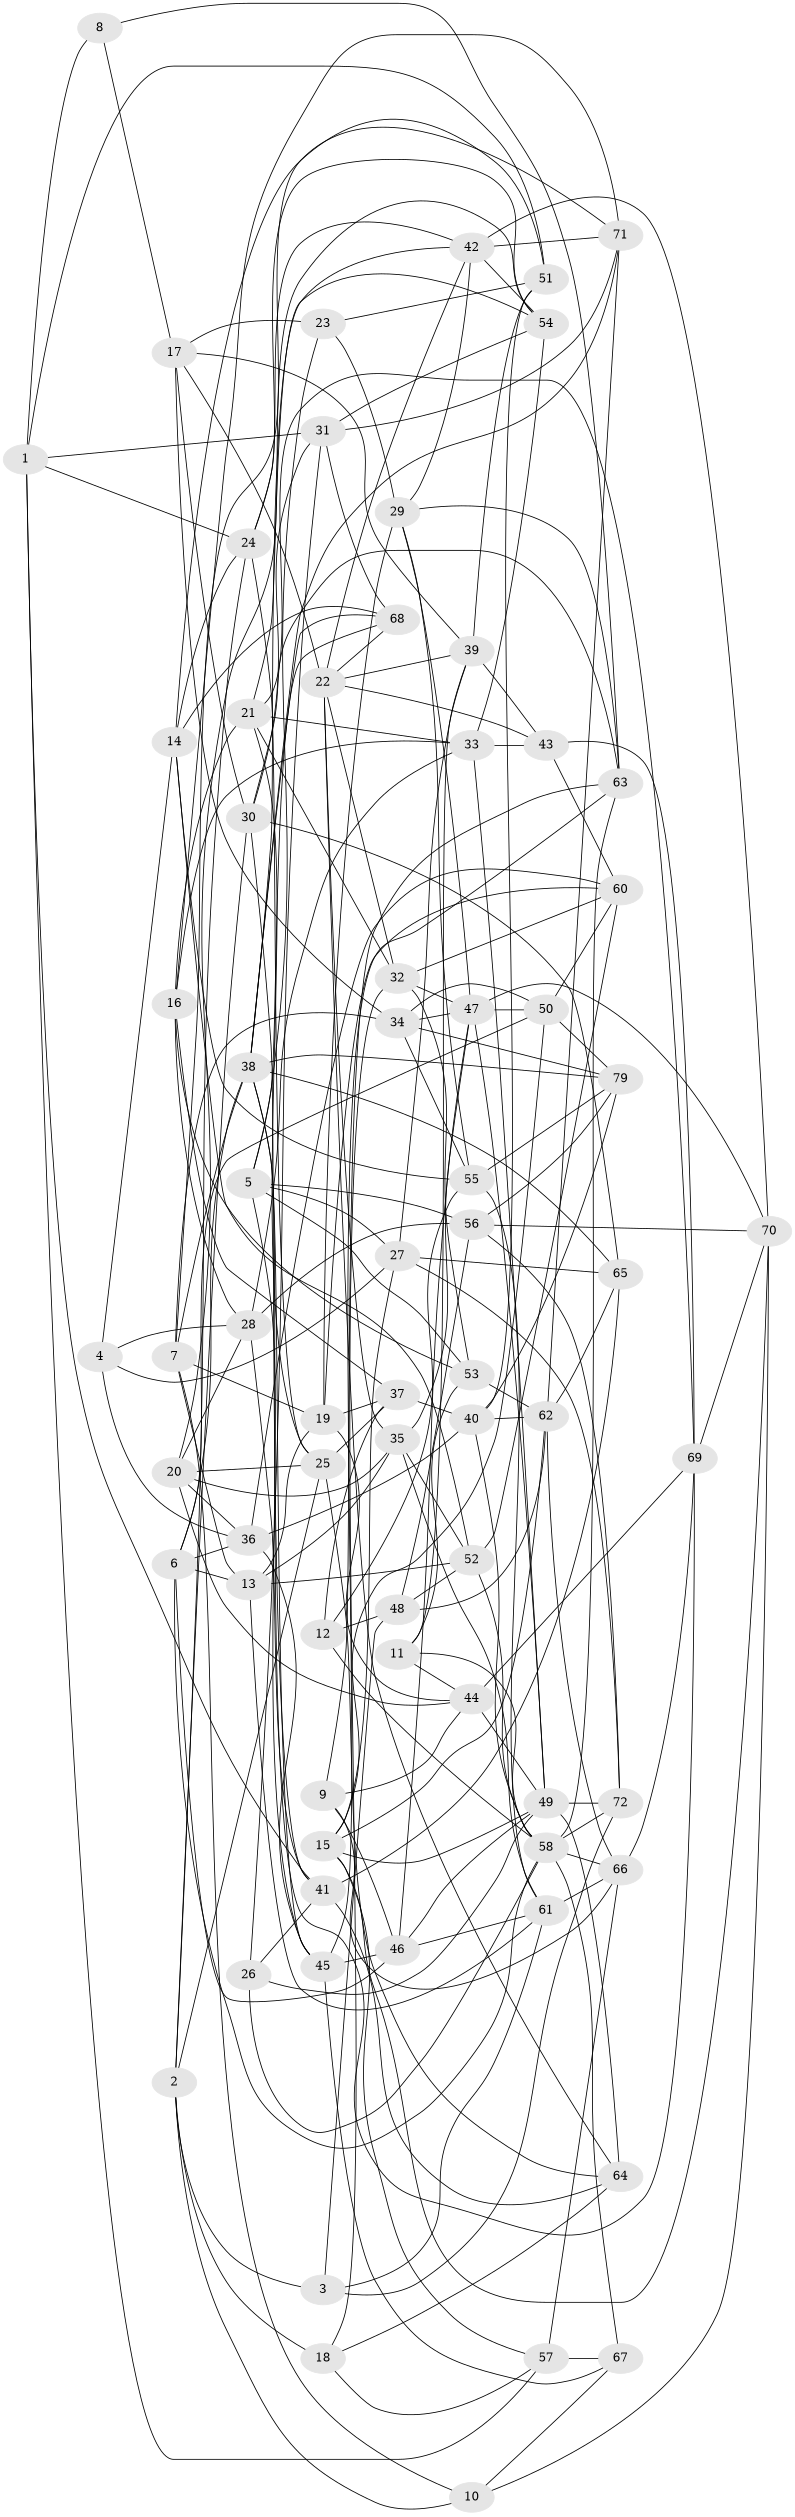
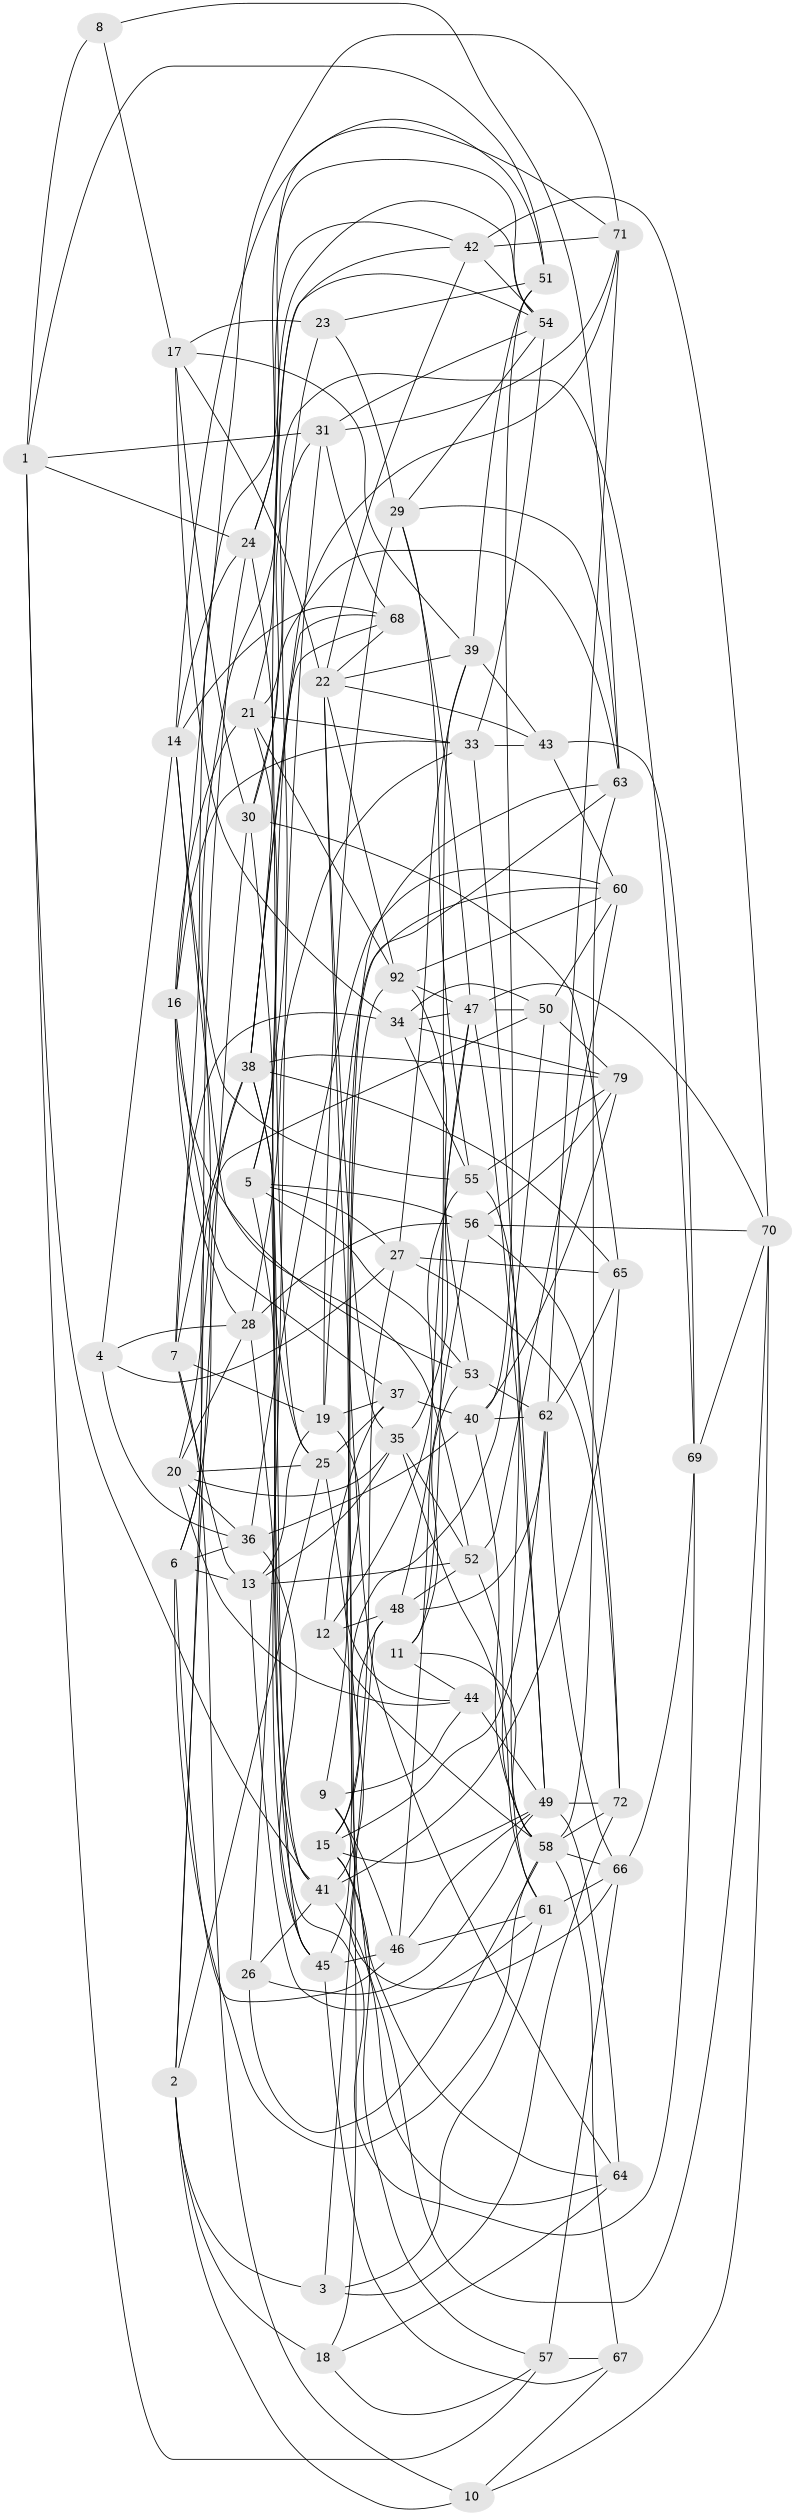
edge "42" -- "29": now "54" -- "29"
node "32": label "32" -> "92"
edge "69" -- "44": removed
edge "48" -- "41": added
